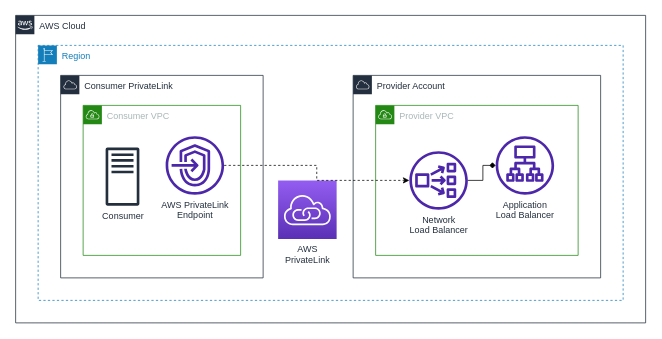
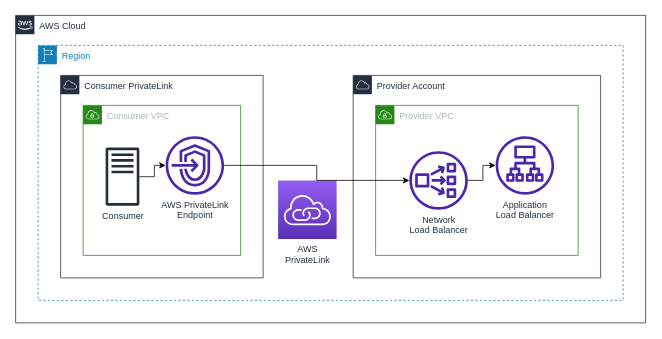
edge "Network Load Balancer" -> "Application Load Balancer": arrowhead diamond -> classic
edge "AWS PrivateLink Endpoint" -> "Network Load Balancer": style dashed -> solid
edge "Consumer" -> "AWS PrivateLink Endpoint": added
